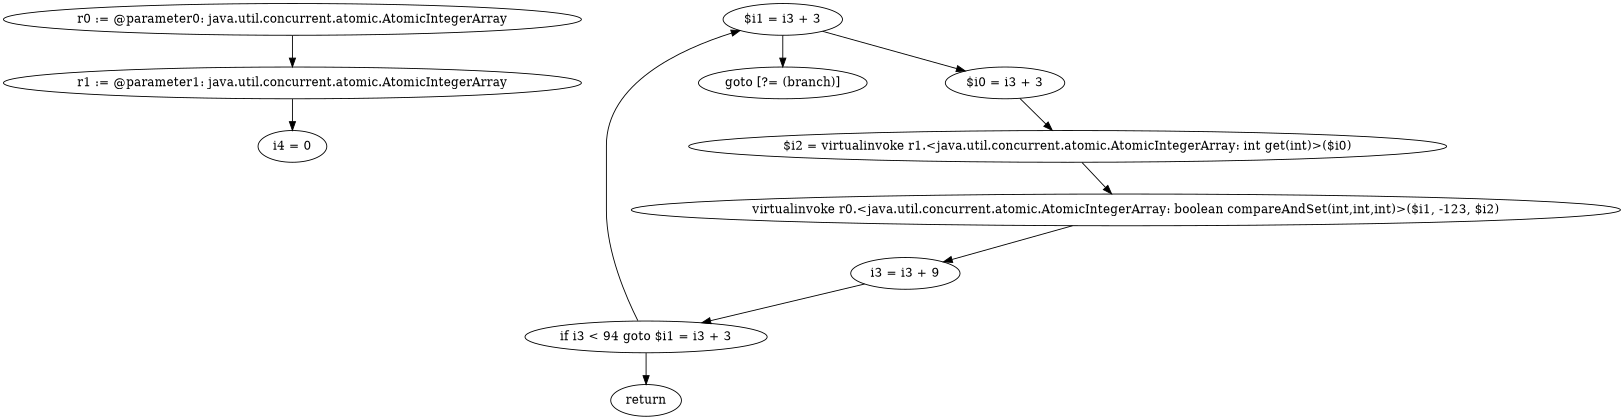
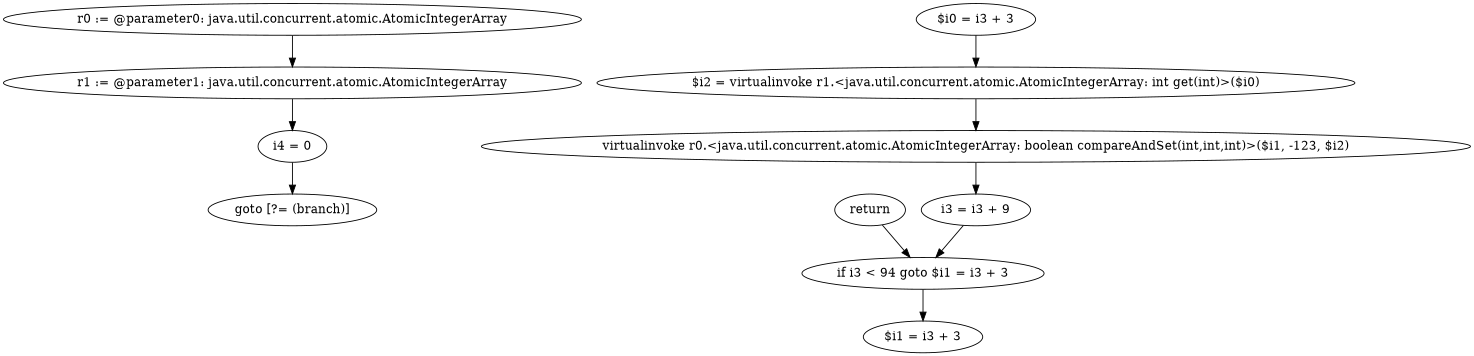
edge "$i1 = i3 + 3" -> "goto [?= (branch)]": now "i4 = 0" -> "goto [?= (branch)]"
edge "$i1 = i3 + 3" -> "$i0 = i3 + 3": removed
edge "if i3 < 94 goto $i1 = i3 + 3" -> "return": reversed
